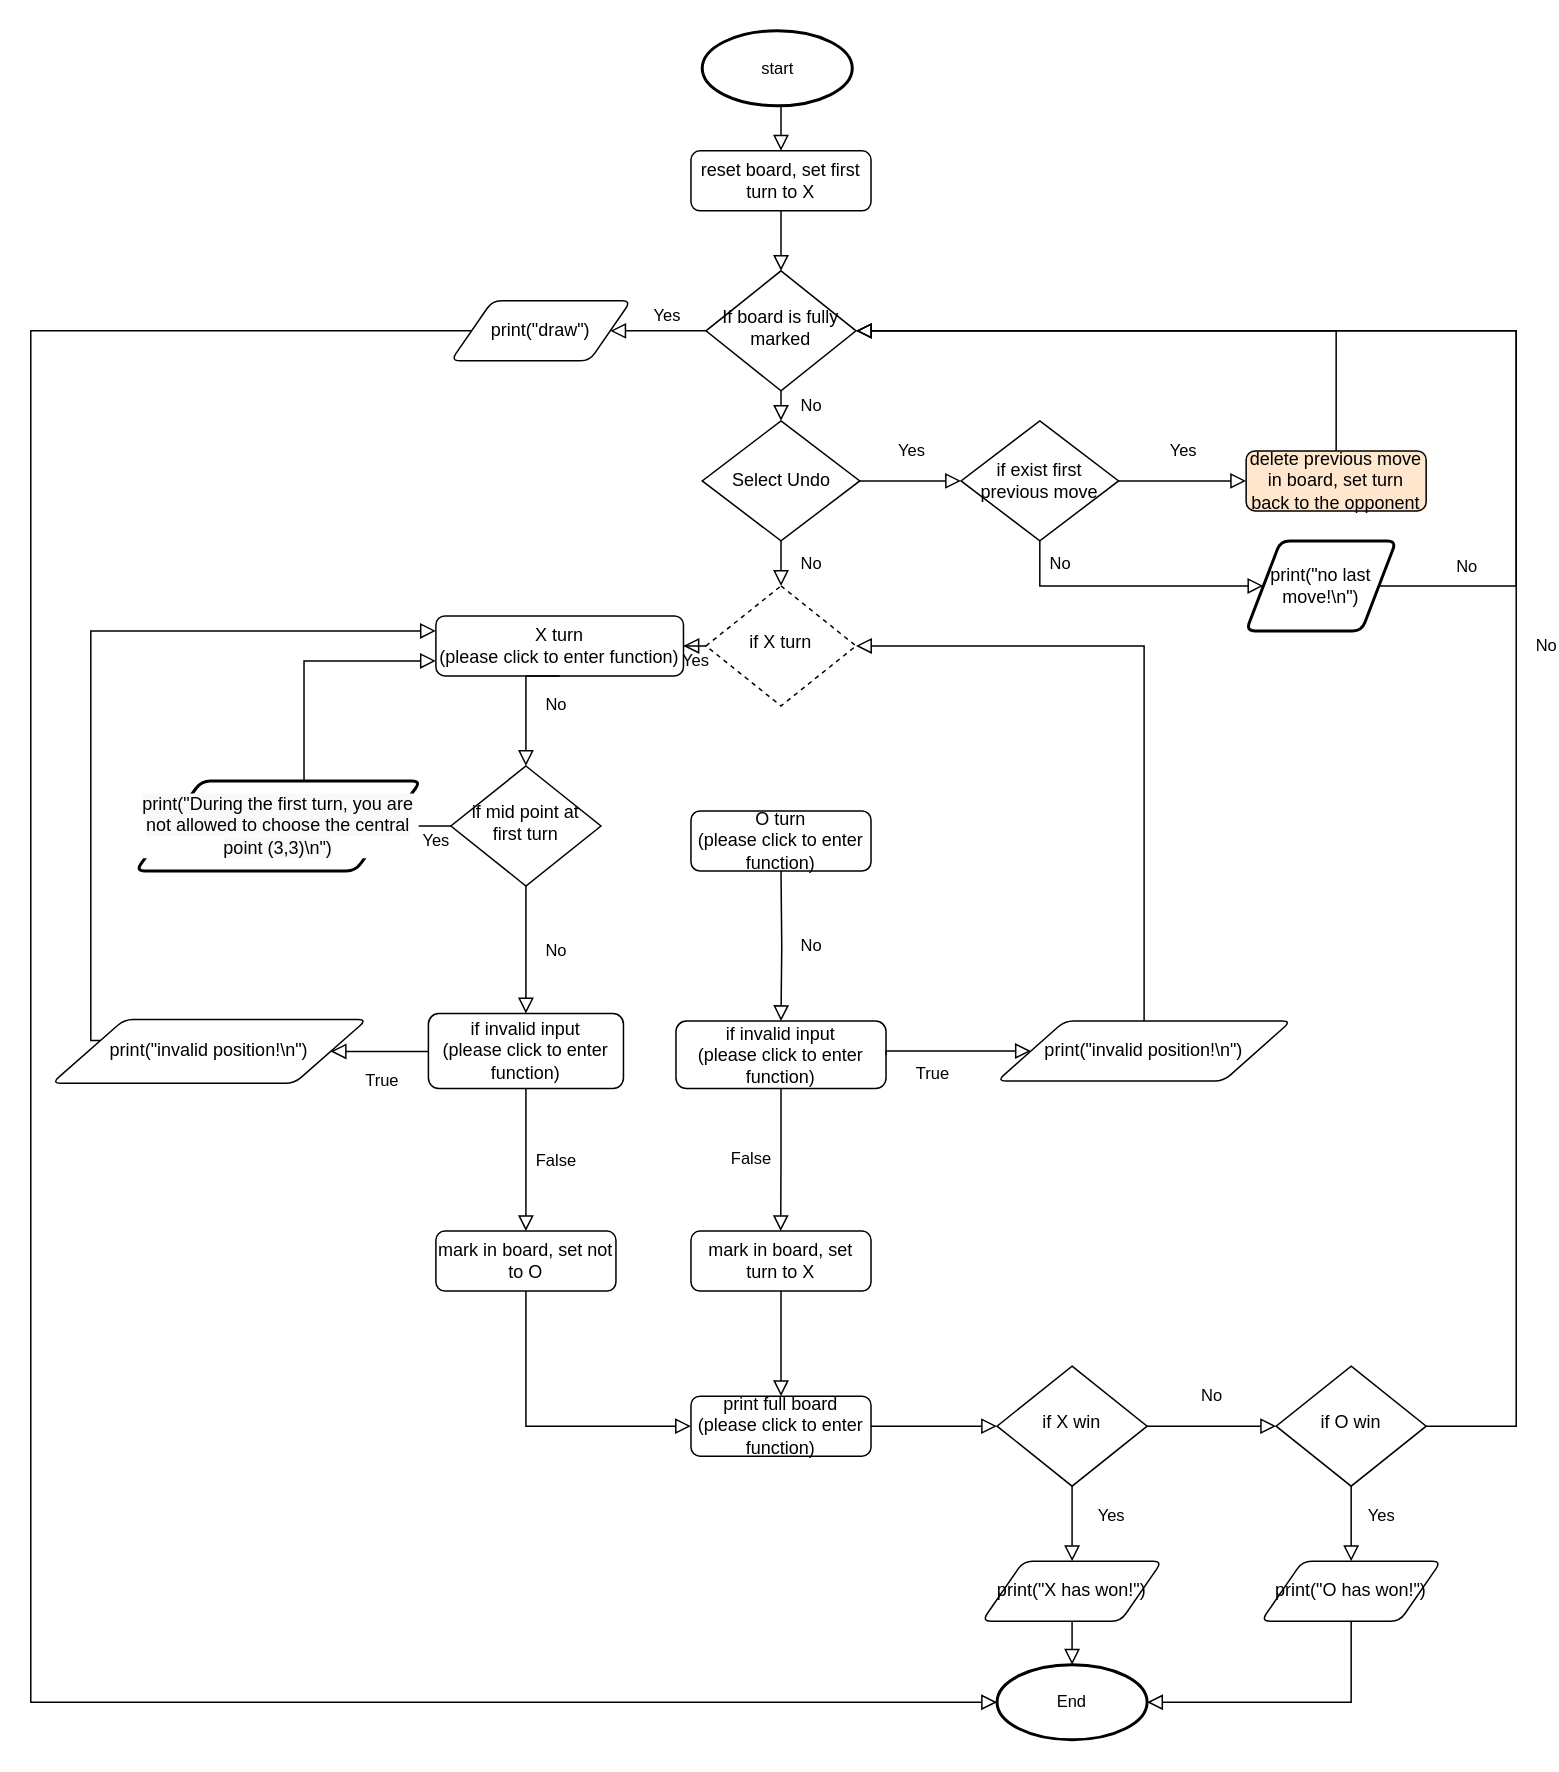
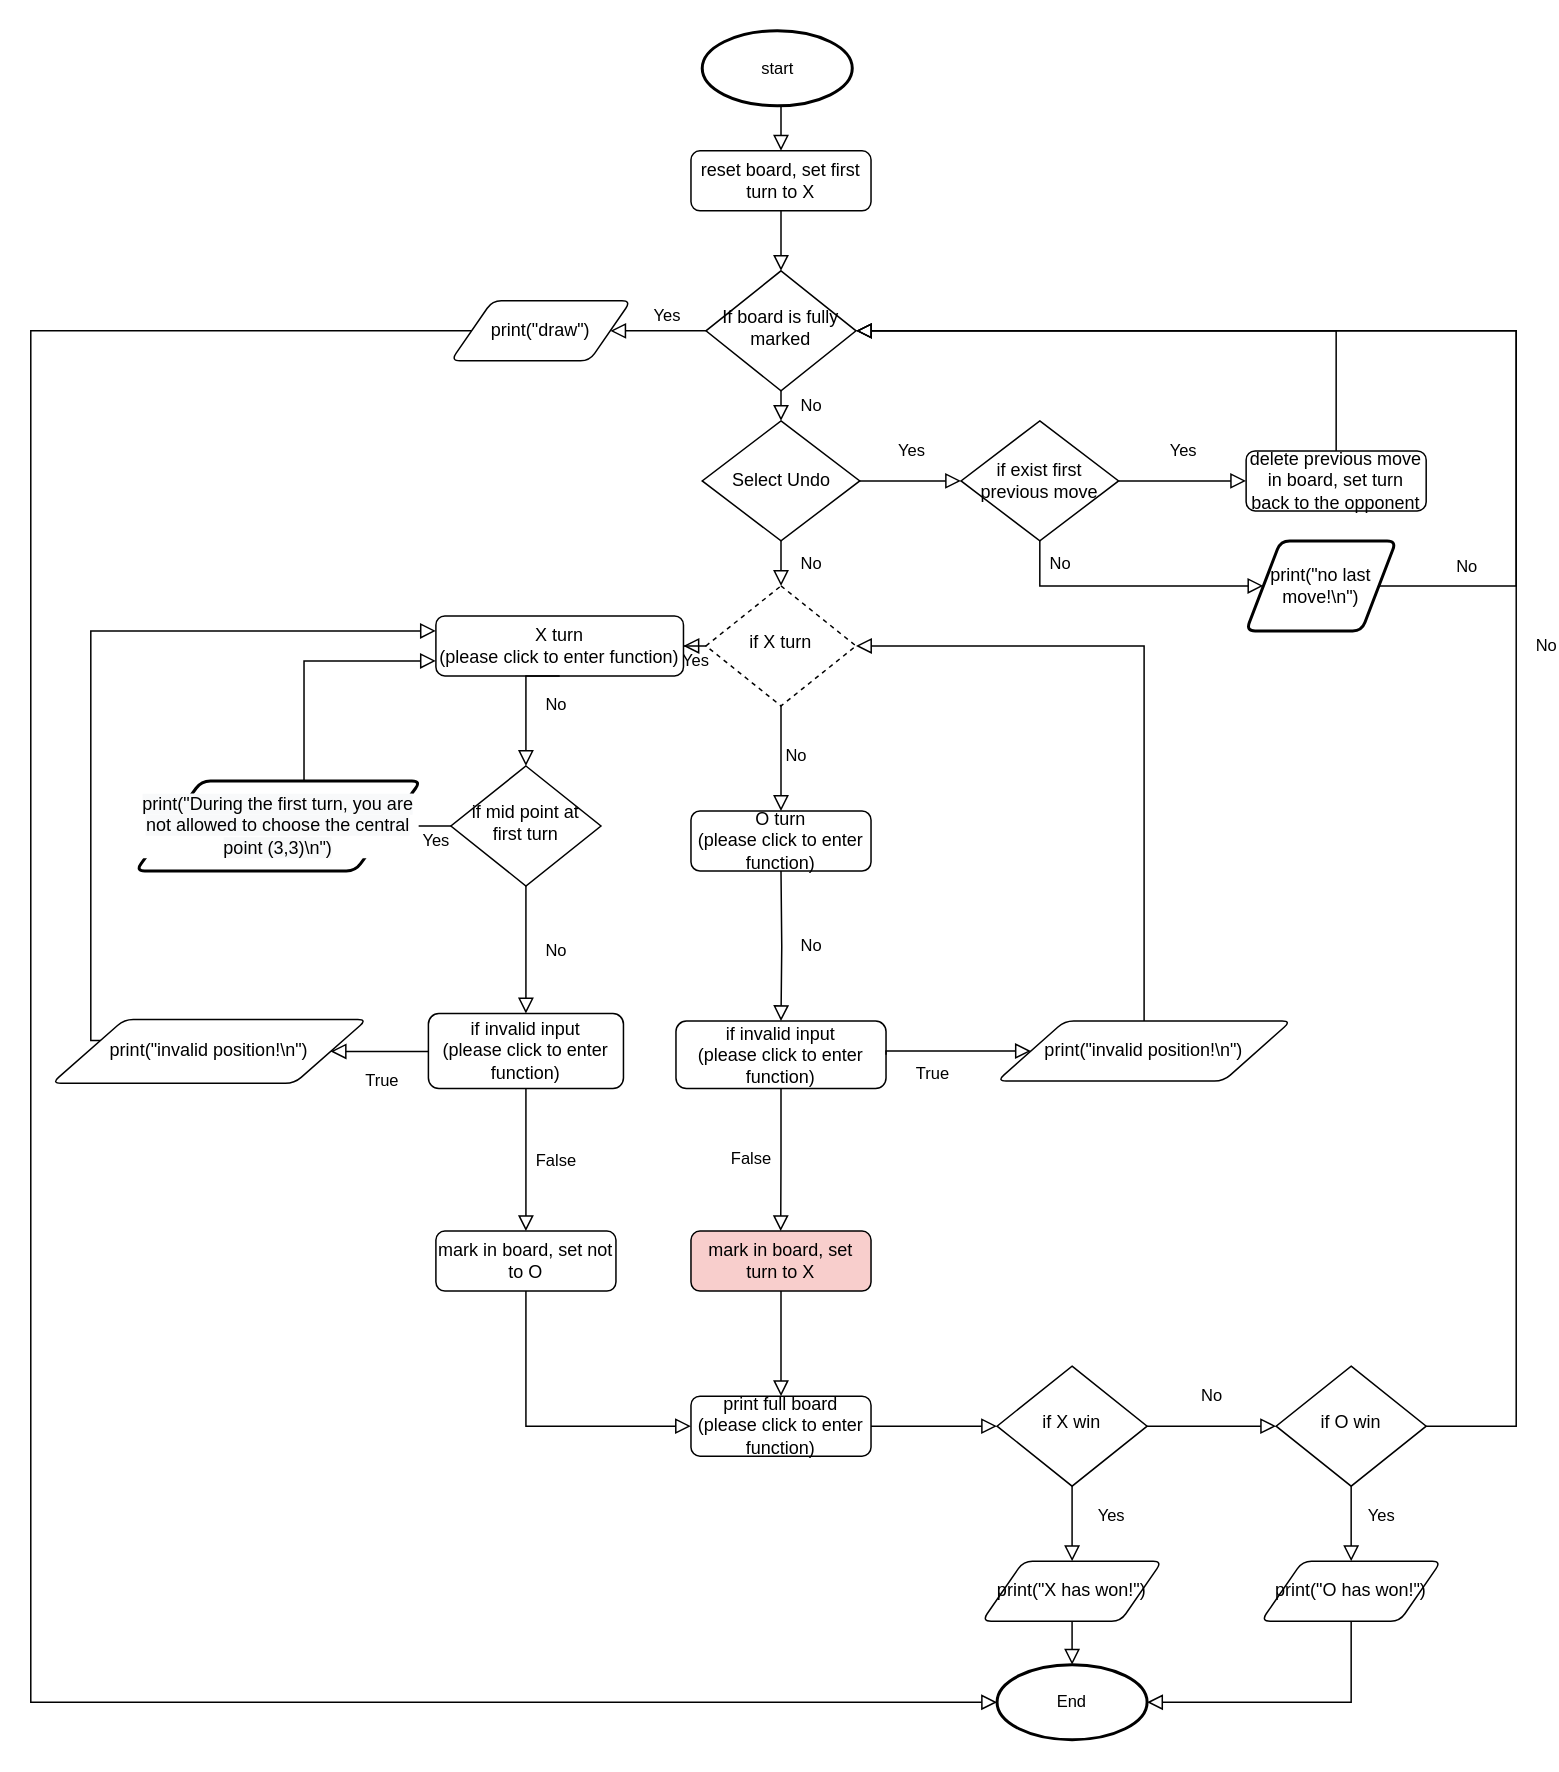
node "delete previous move in board, set turn back to the opponent": fillcolor #ffe6cc -> #ffffff
edge "if X turn" -> "O turn (please click to enter function)": added, label "No"
node "mark in board, set turn to X": fillcolor #ffffff -> #f8cecc
